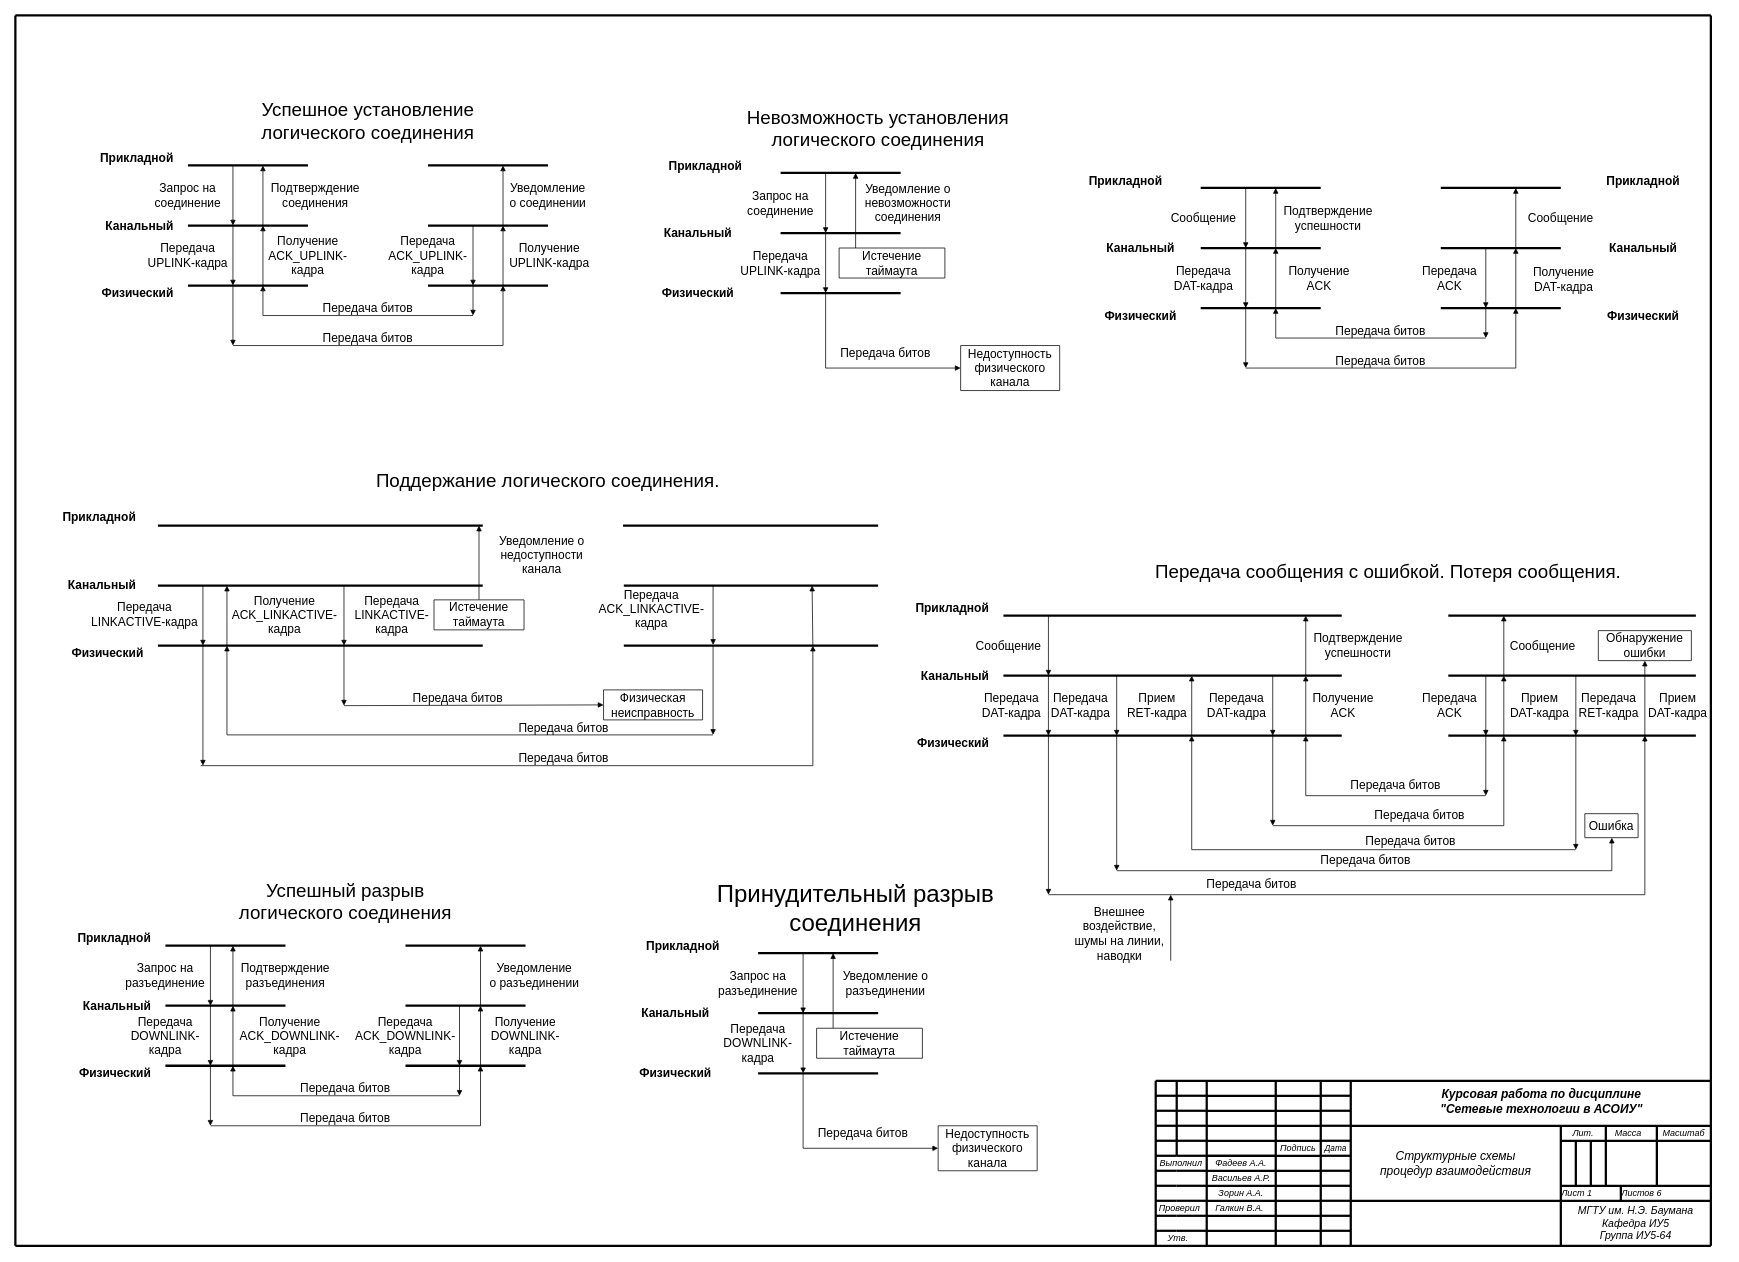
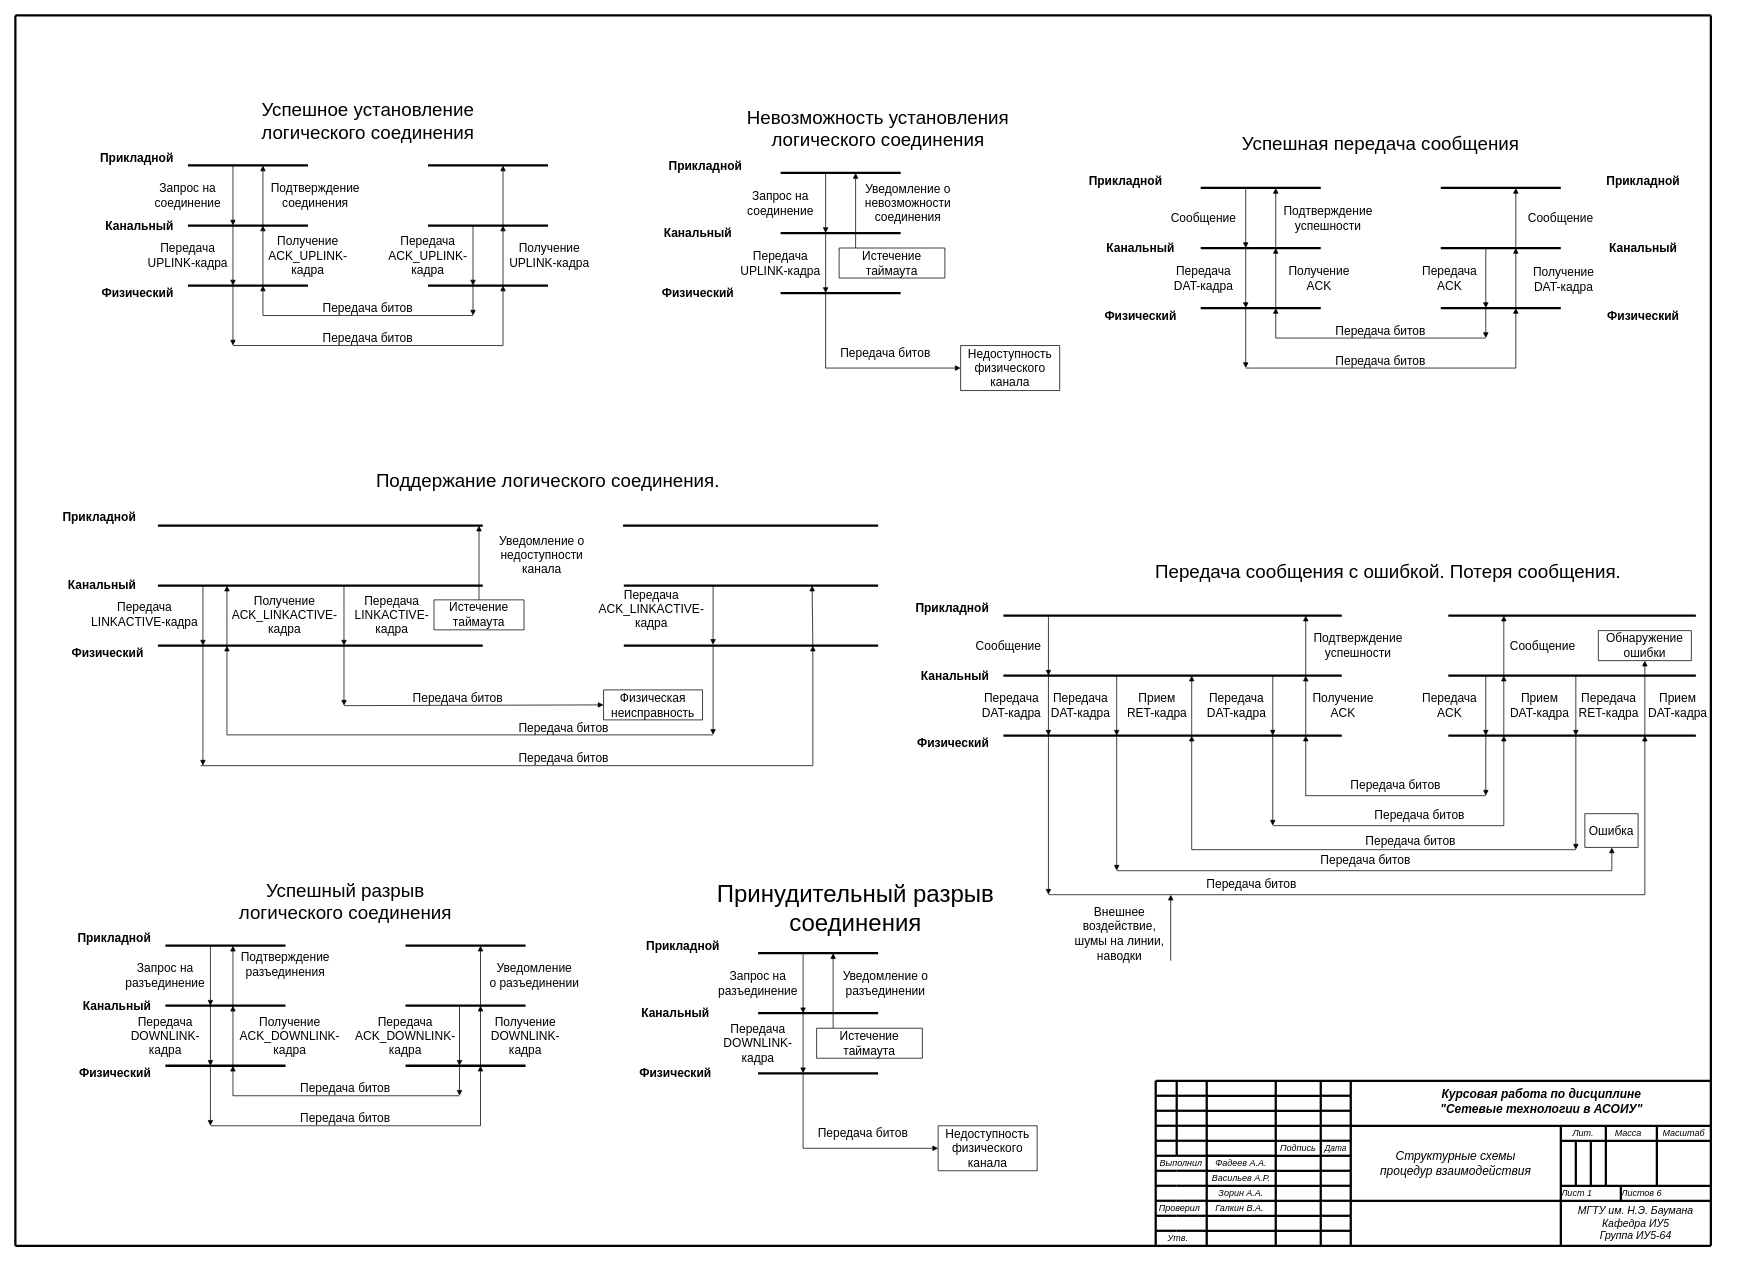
node "Успешная передача сообщения": added
node "Уведомление о соединении": removed
node "Ошибка": size 53x24 -> 53x34
node "Подтверждение разъединения": moved (285, 975) -> (285, 964)
